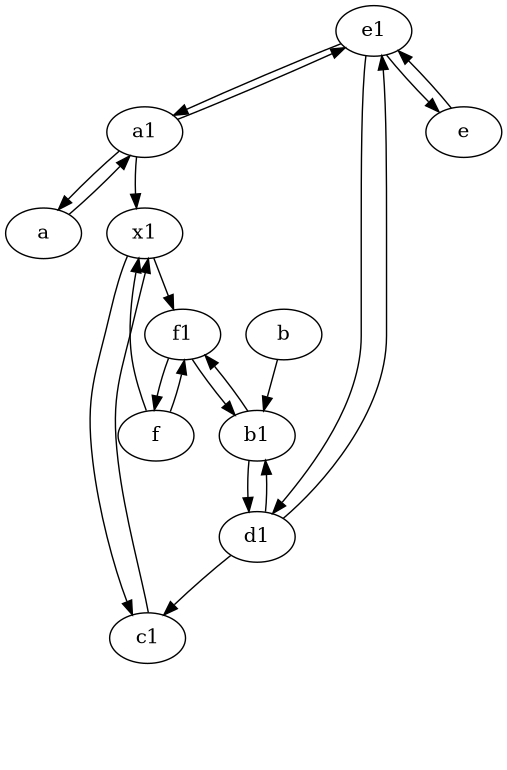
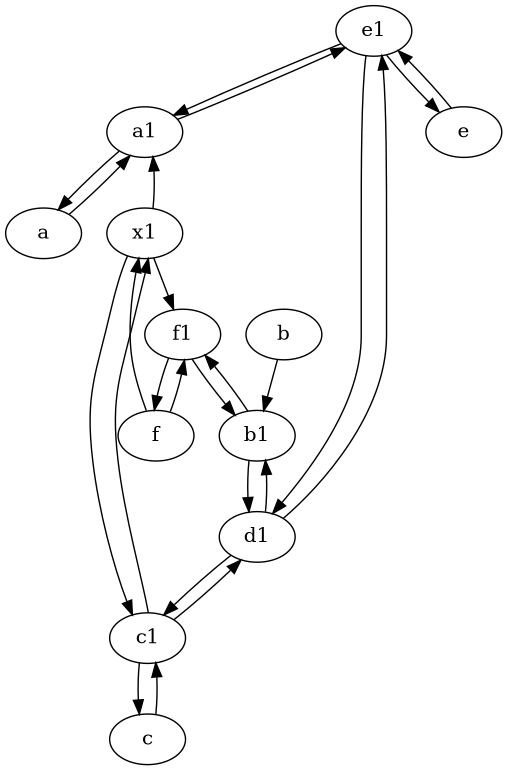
edge "a1" -> "x1": reversed
edge "c1" -> "d1": added
node "c": added
